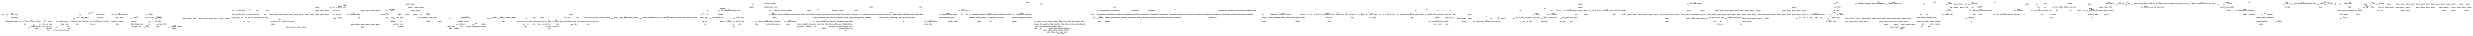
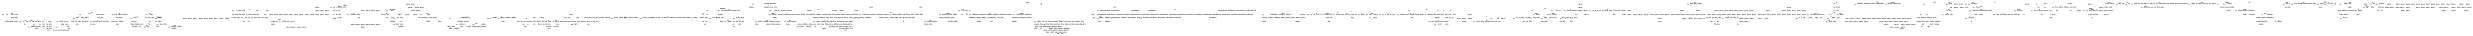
node "GRAPH_DUMMY28899": added
